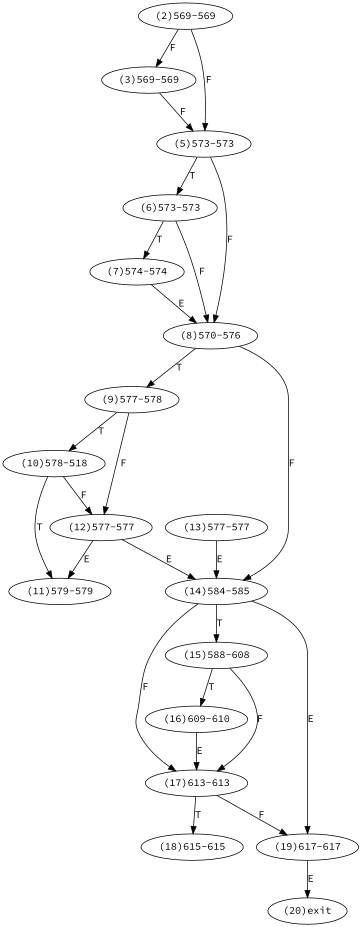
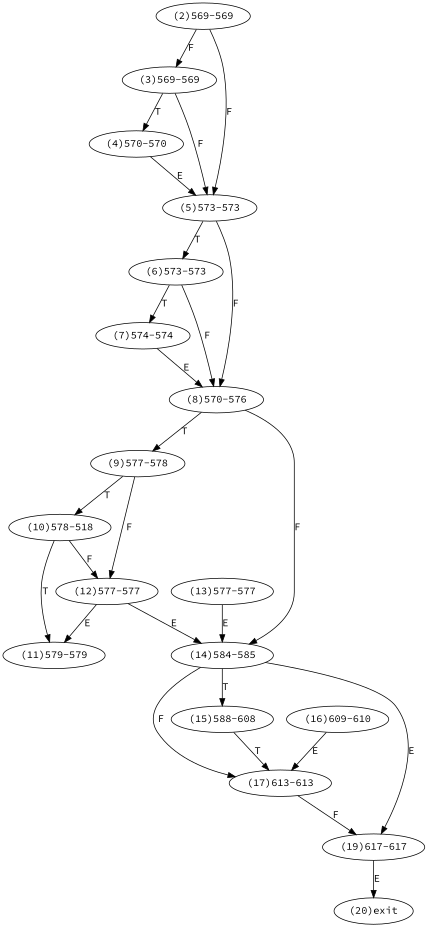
node "(4)570-570": added
edge "(15)588-608" -> "(16)609-610": removed, label "T"
edge "(15)588-608" -> "(17)613-613": label "F" -> "T"
node "(18)615-615": removed
